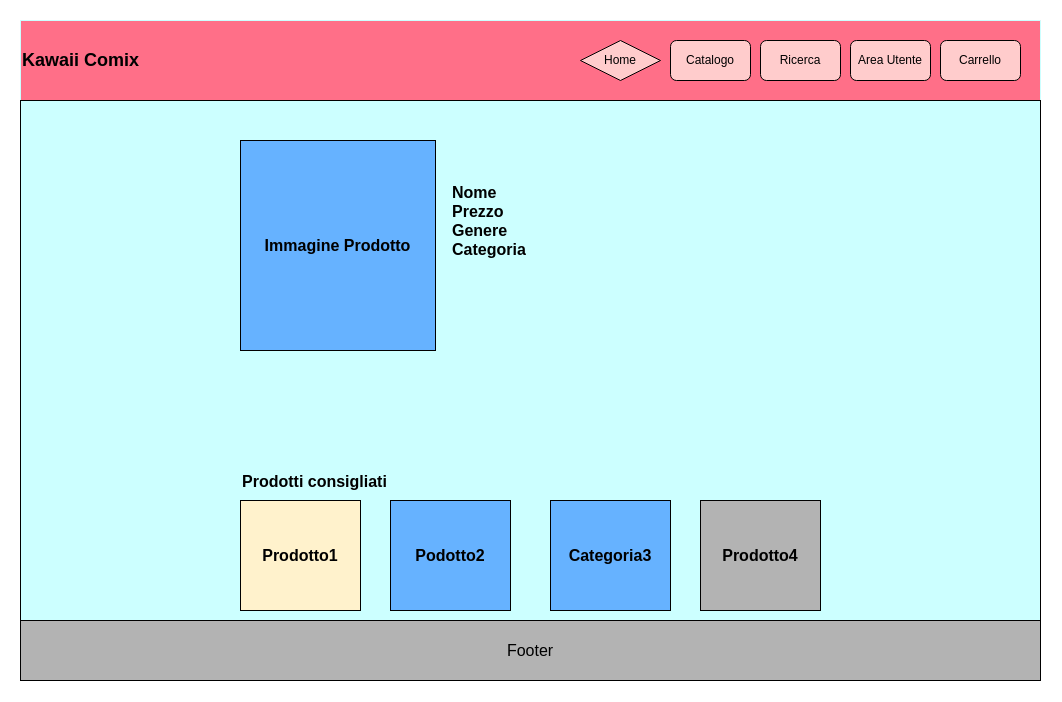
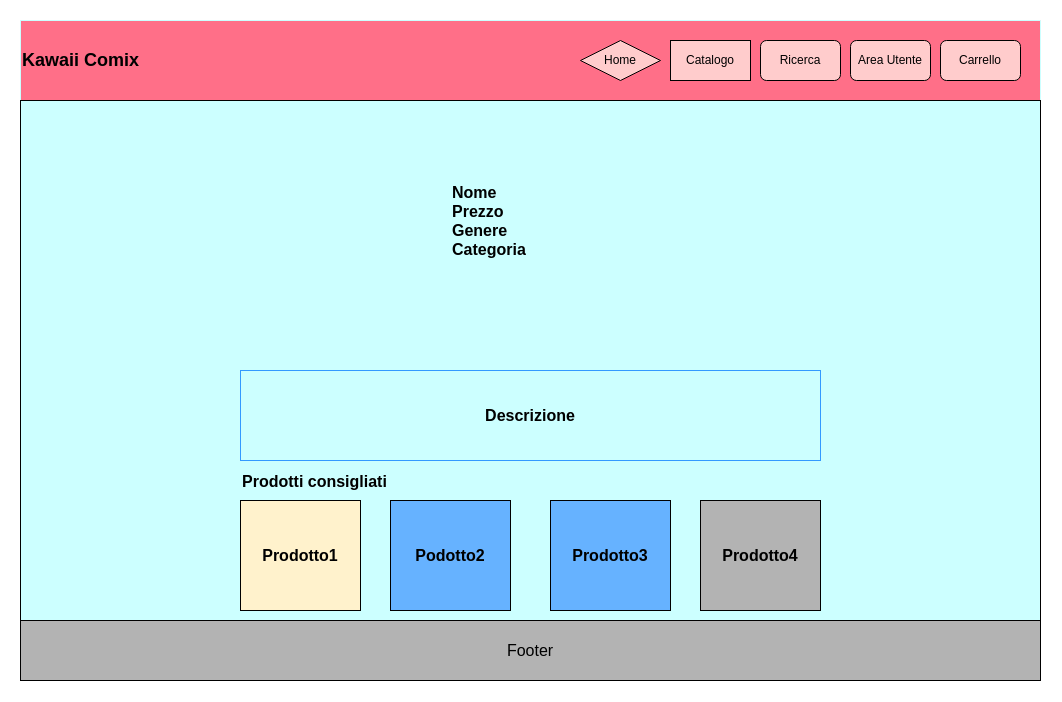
node "Catalogo": shape rounded rectangle -> rectangle
node "Immagine Prodotto": removed
node "Descrizione": added
node "Categoria3": label "Categoria3" -> "Prodotto3"
